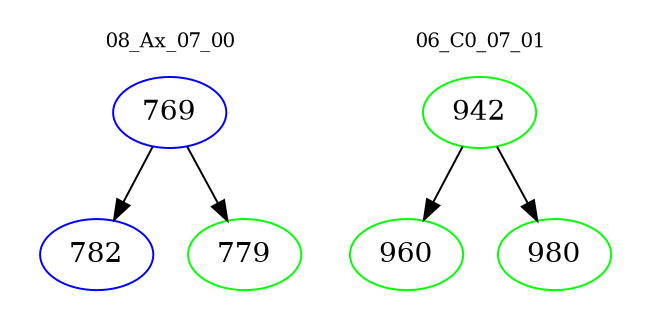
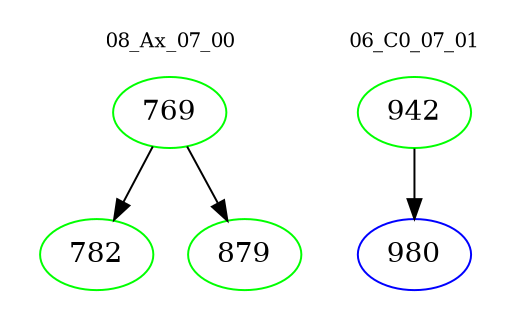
node "769": color blue -> green
node "782": color blue -> green
node "779": label "779" -> "879"
node "960": removed
node "980": color green -> blue
